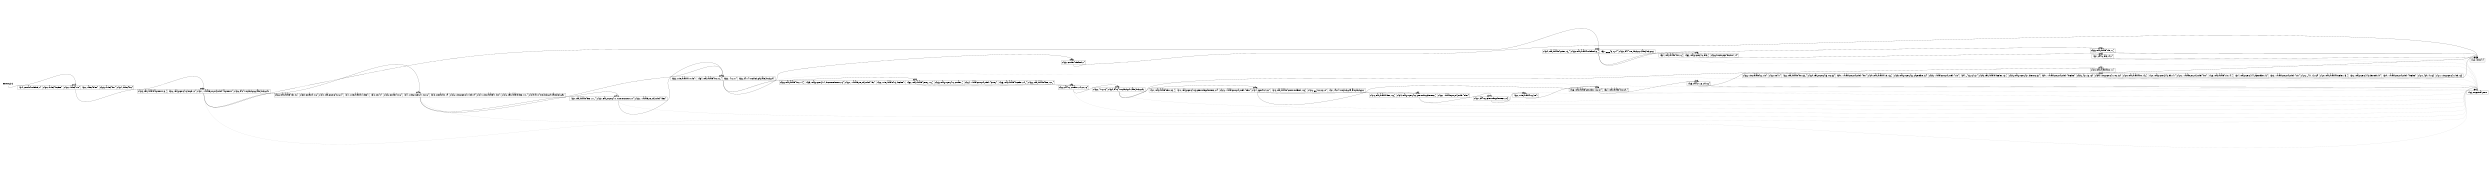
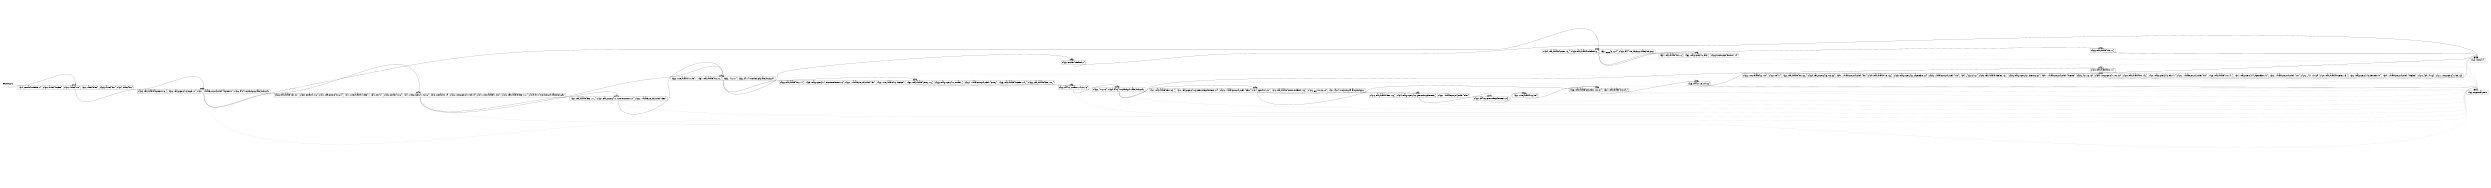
node "24537: call[v8,'each',v9,v1]": removed
